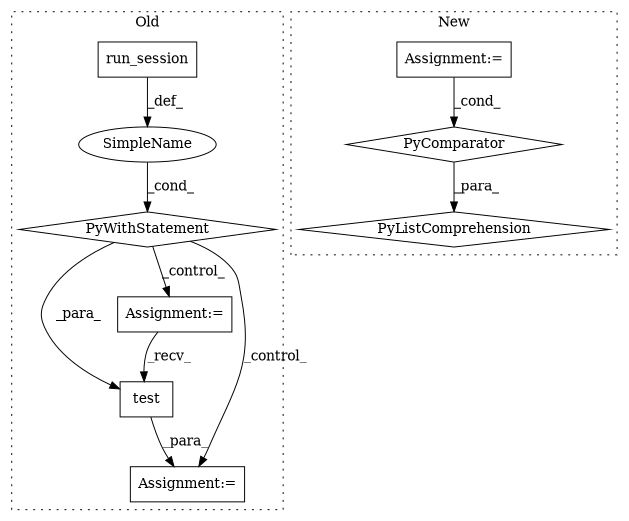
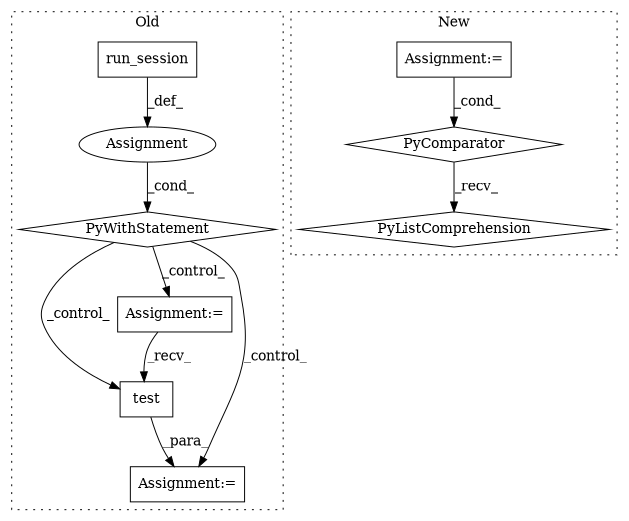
node "SimpleName": label "SimpleName" -> "Assignment"
edge "PyComparator" -> "PyListComprehension": label "_para_" -> "_recv_"
edge "PyWithStatement" -> "test": label "_para_" -> "_control_"
